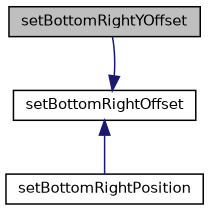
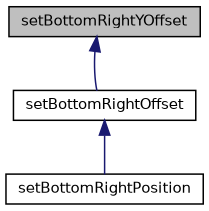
edge "setBottomRightYOffset" -> "setBottomRightOffset": reversed
